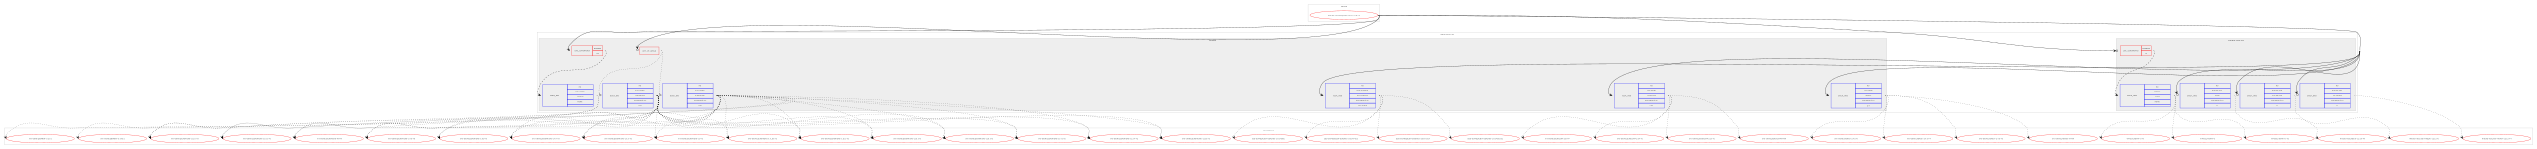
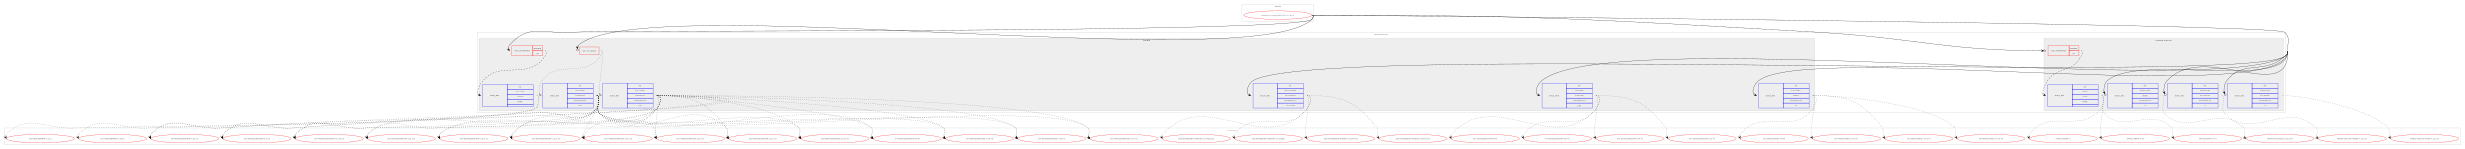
node "sys-devel/automake-1.12.6-r2": removed
